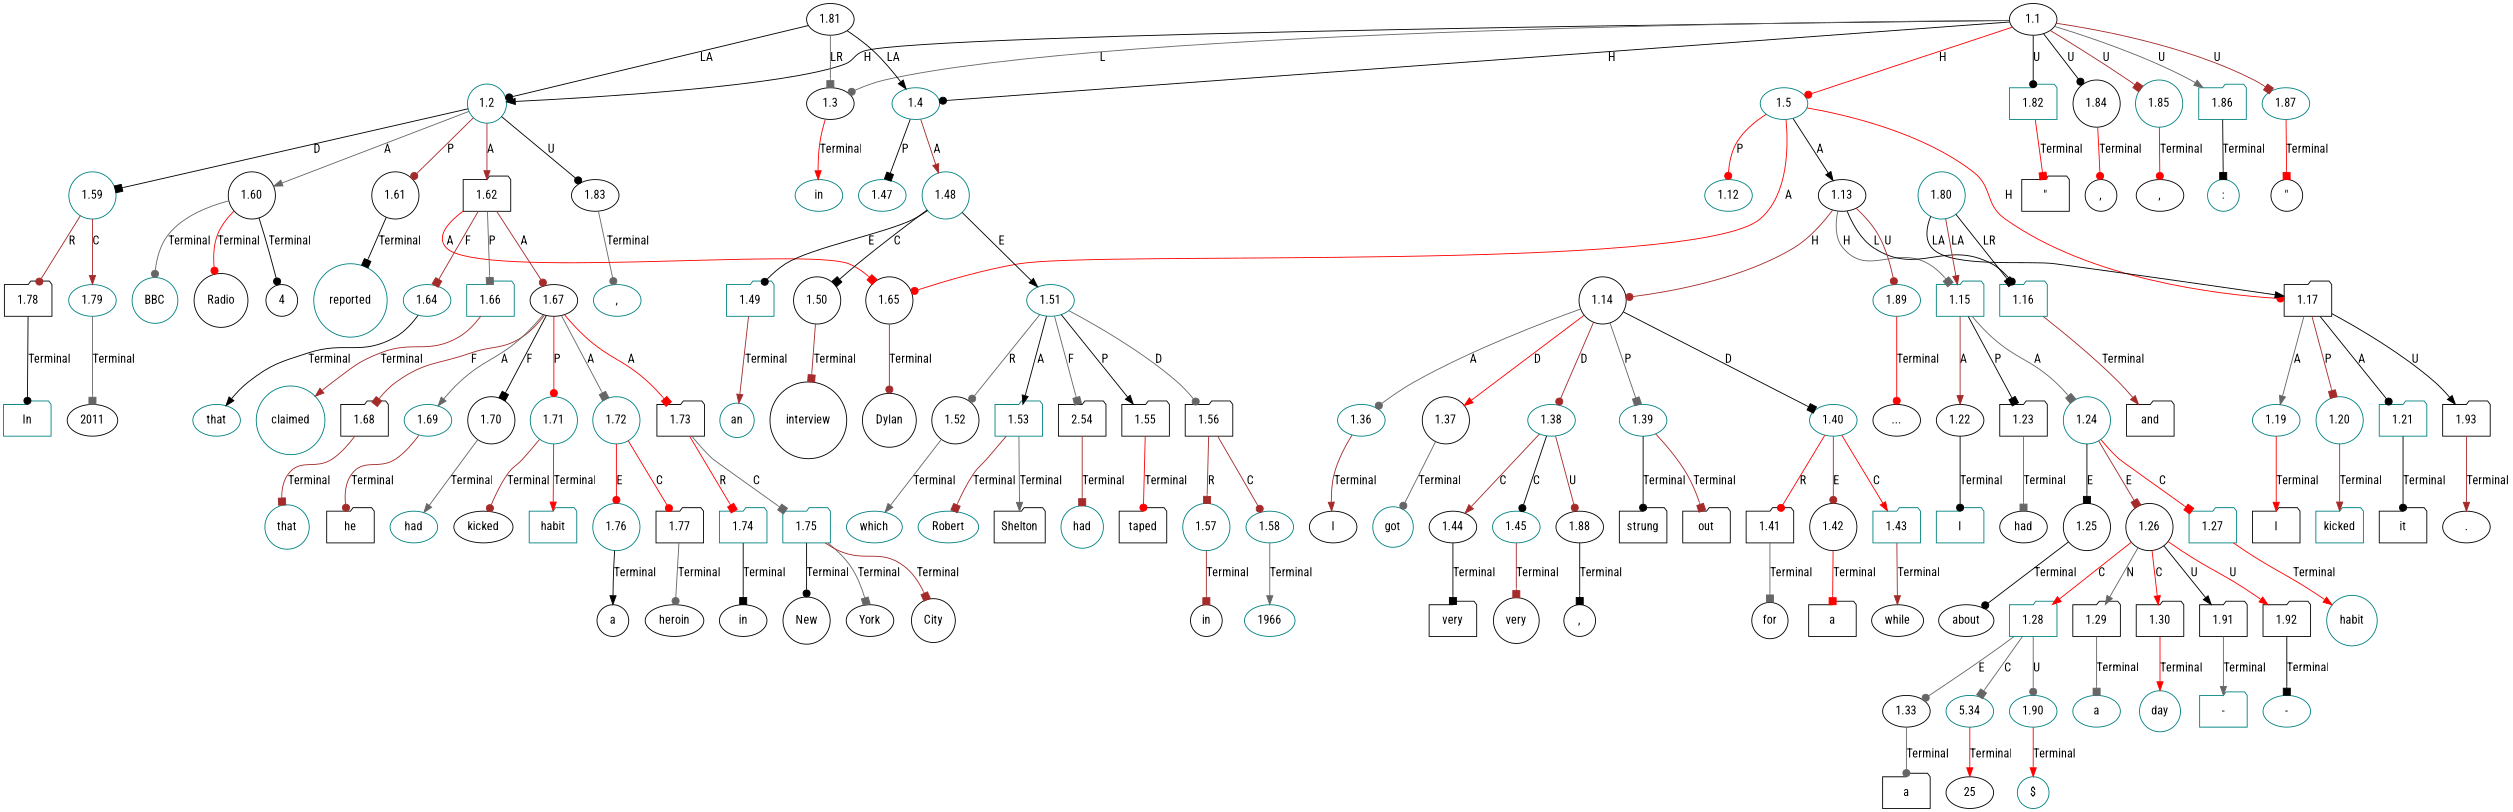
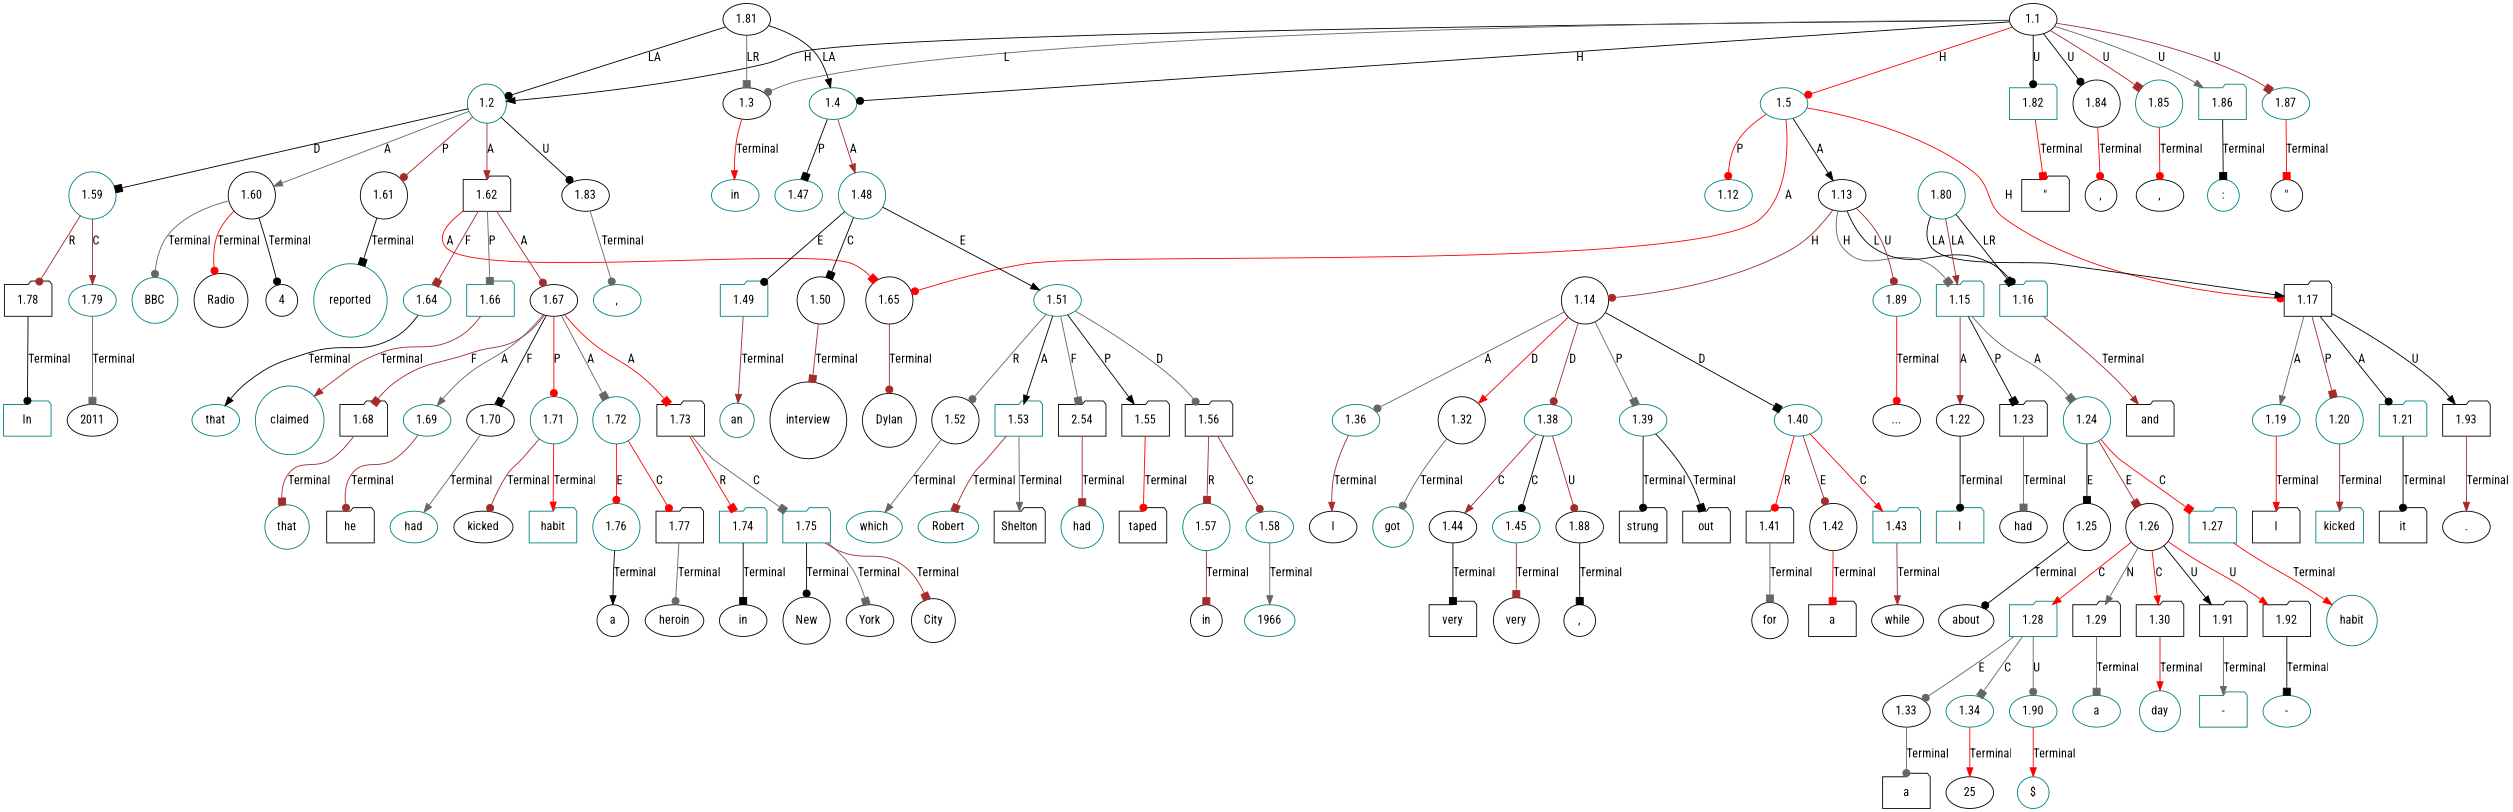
node "1.70": shape circle -> ellipse
node "1.37": label "1.37" -> "1.32"
edge "1.39" -> "out": color brown -> black
node "5.34": label "5.34" -> "1.34"
